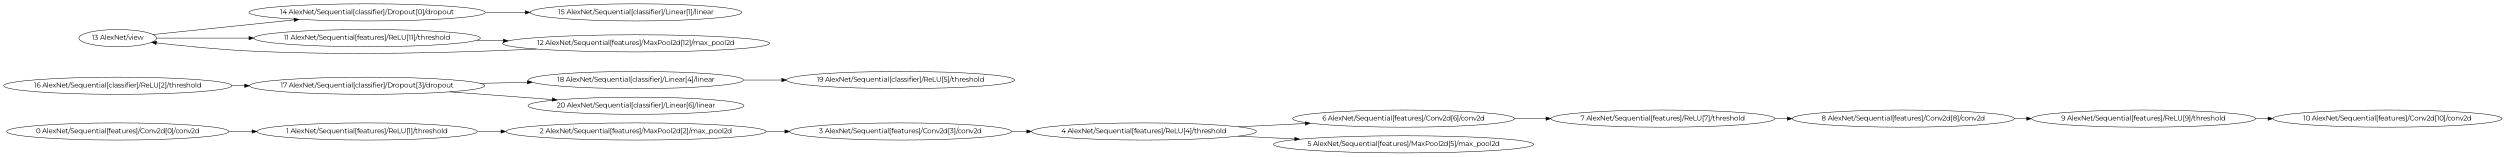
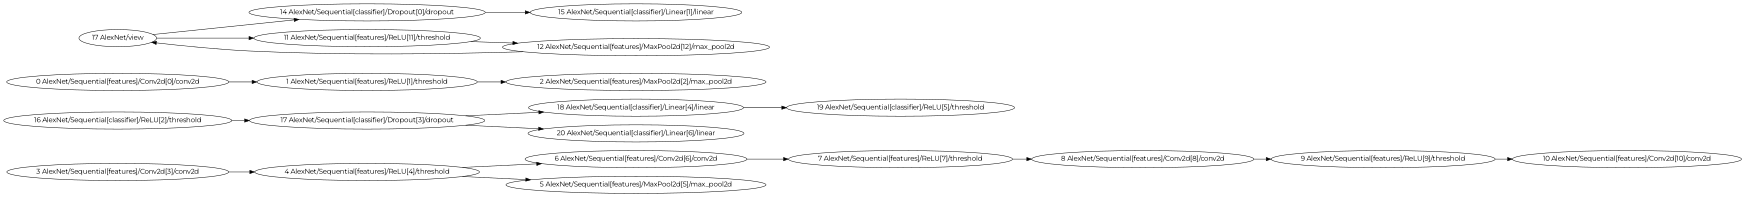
node "13 AlexNet/view": label "13 AlexNet/view" -> "17 AlexNet/view"
edge "2 AlexNet/Sequential[features]/MaxPool2d[2]/max_pool2d" -> "3 AlexNet/Sequential[features]/Conv2d[3]/conv2d": removed
